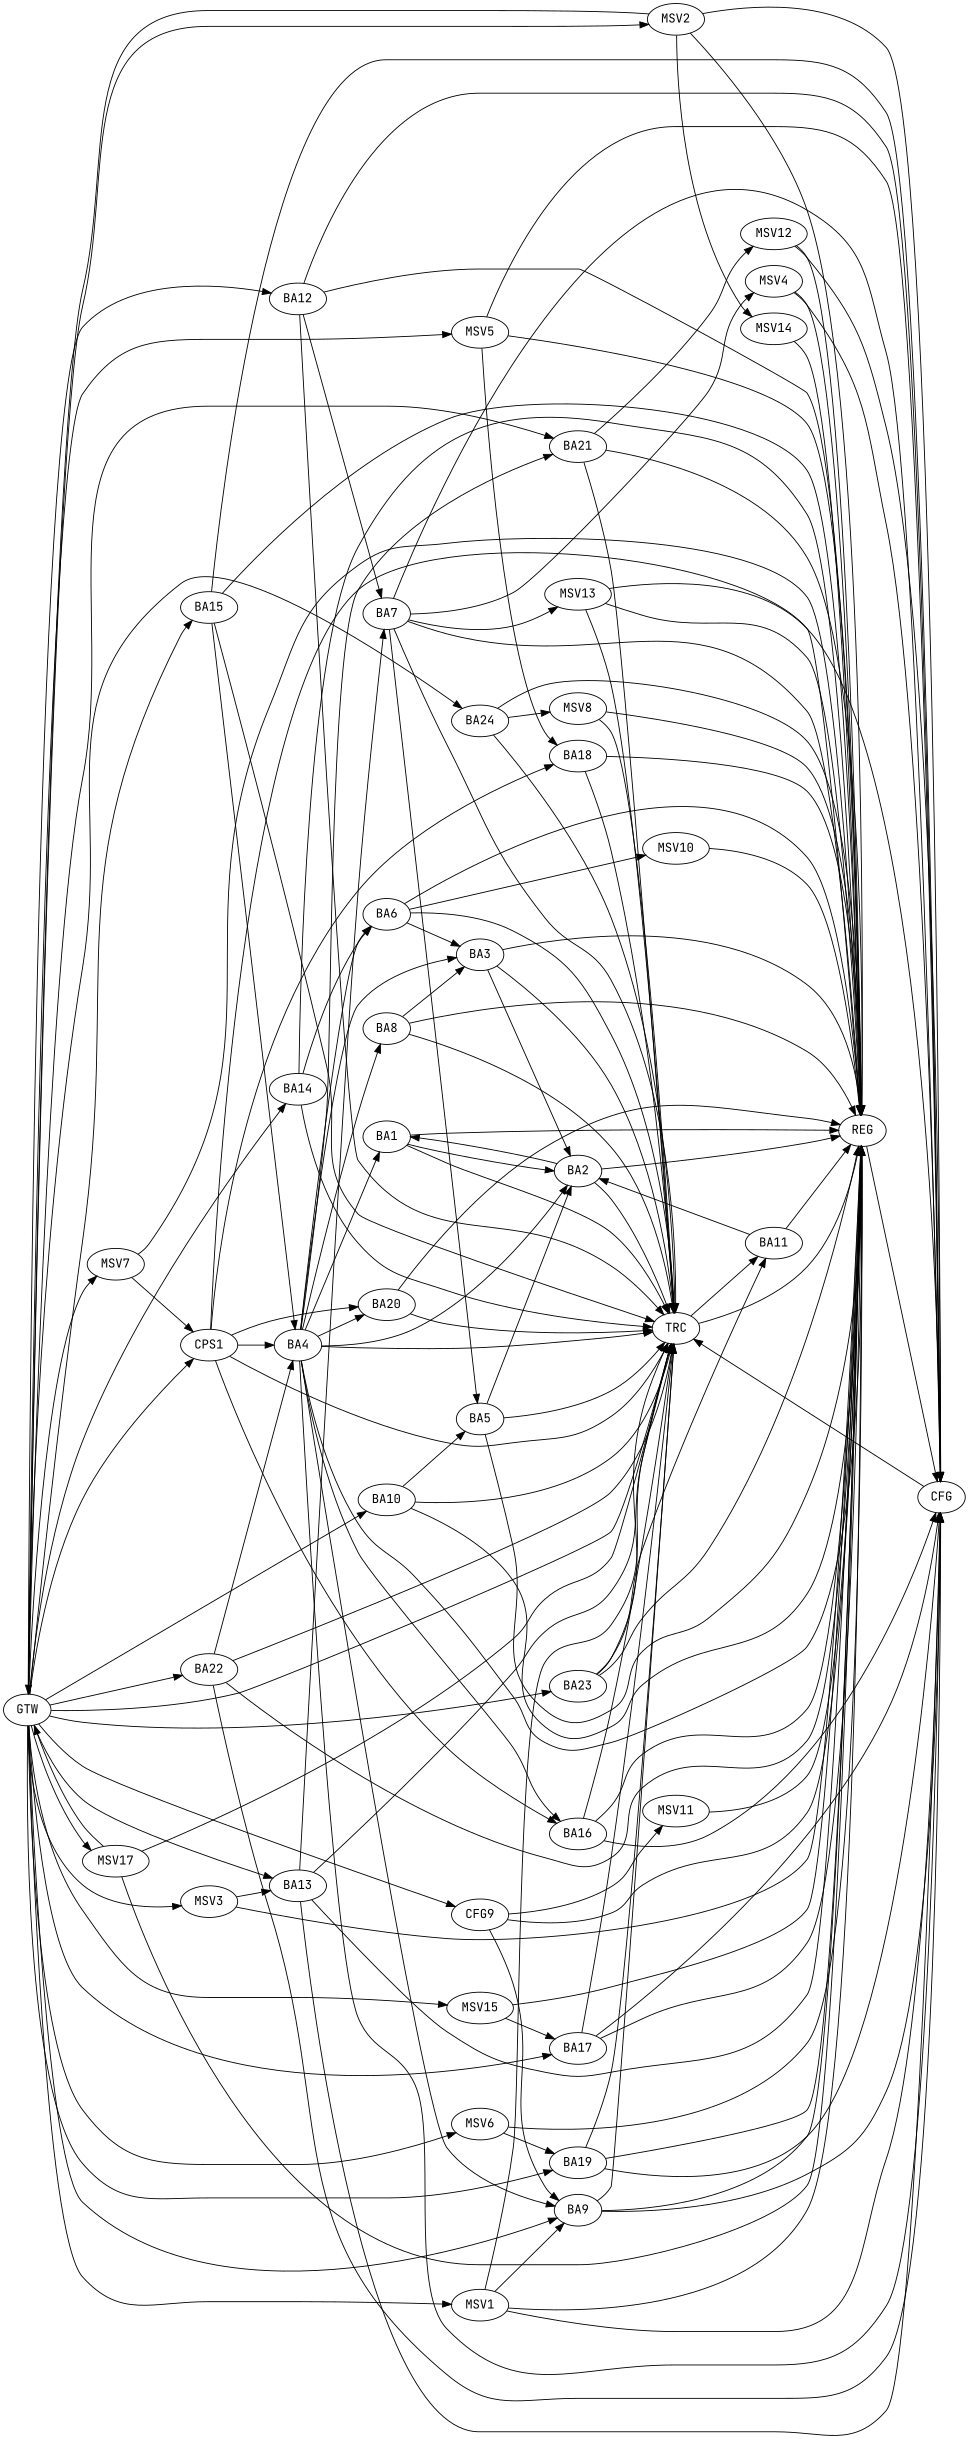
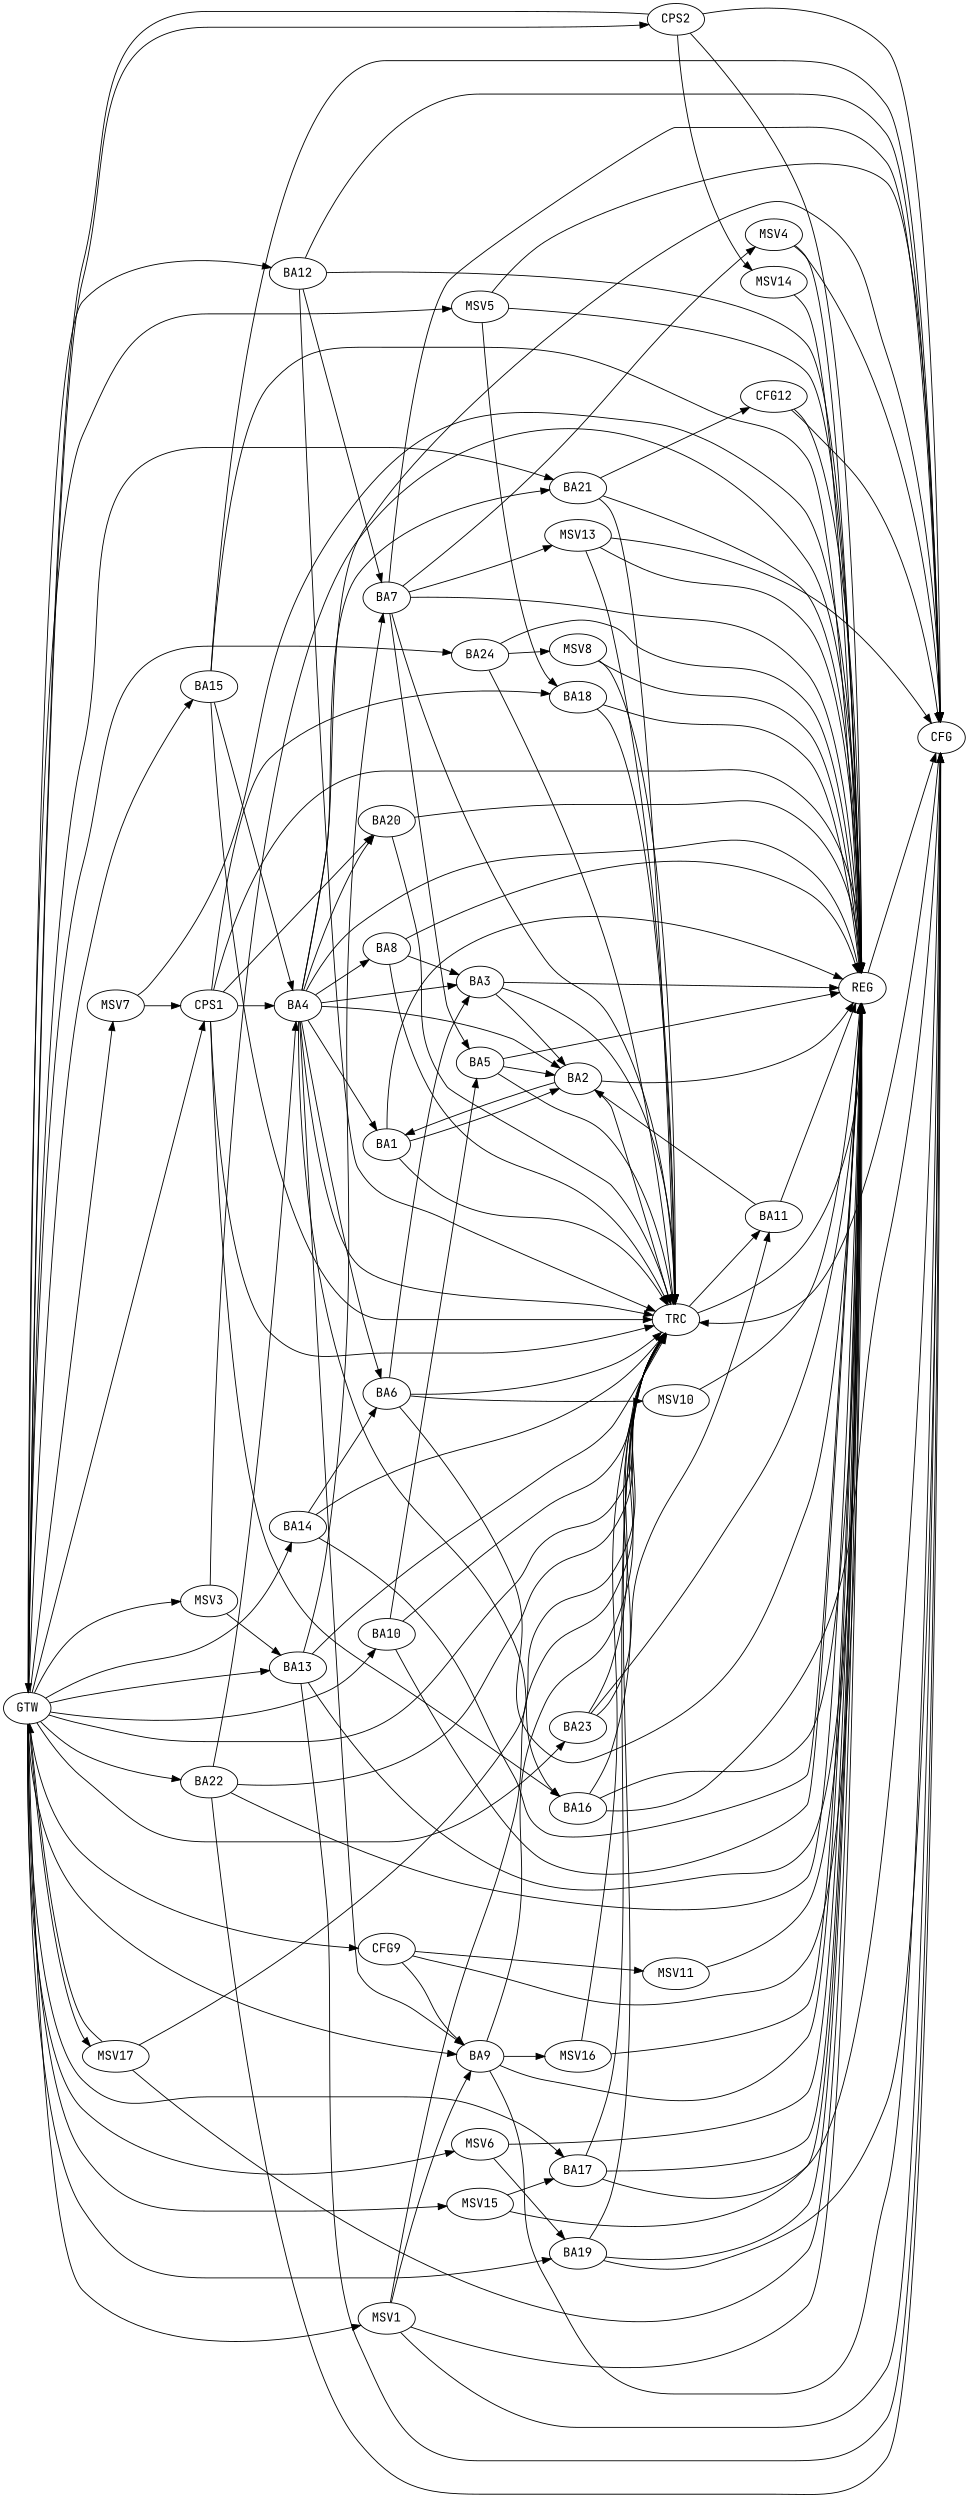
node "MSV2": label "MSV2" -> "CPS2"
node "MSV12": label "MSV12" -> "CFG12"
node "MSV16": added
